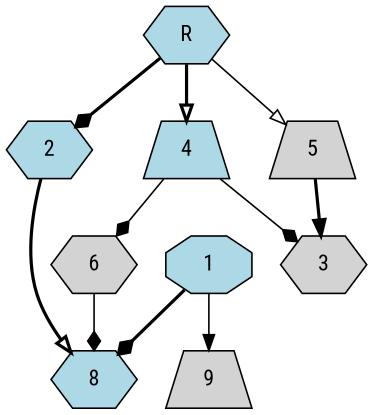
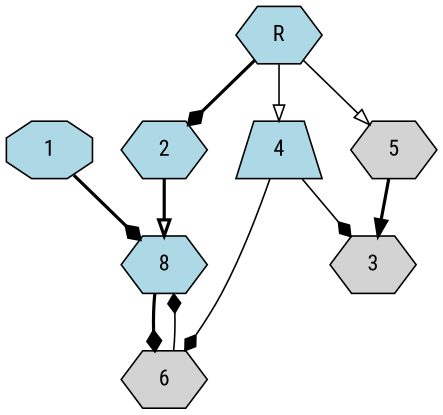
edge "R" -> "4": style bold -> solid
node "5": shape trapezium -> hexagon
edge "8" -> "6": added
node "9": removed
